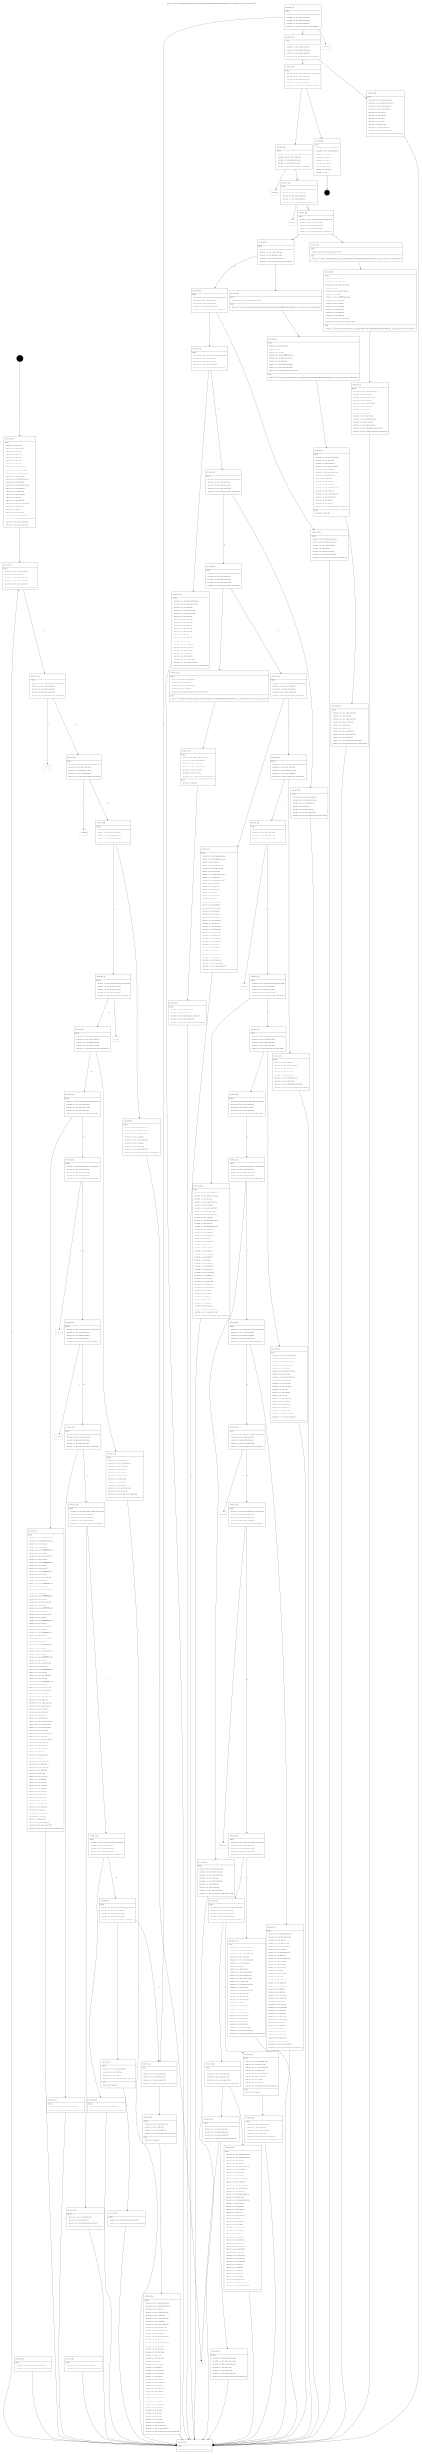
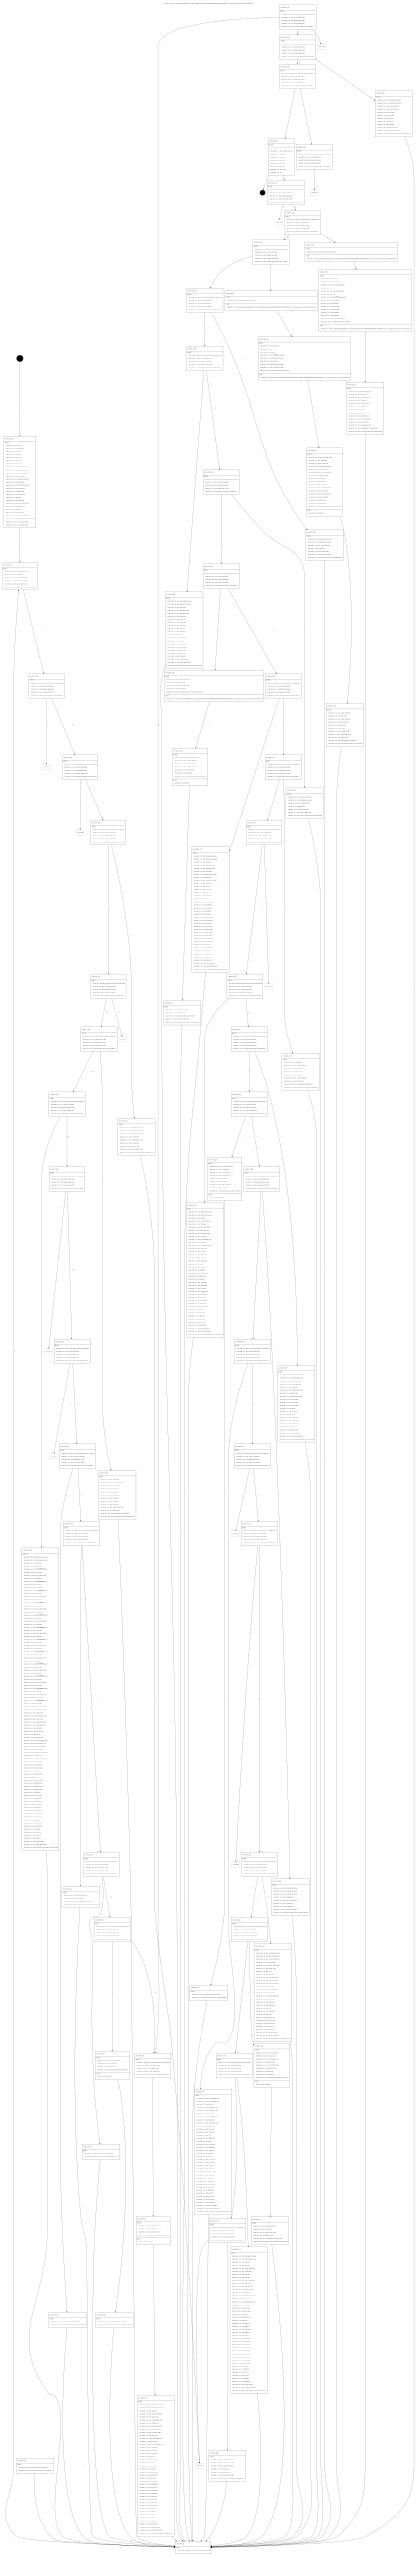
edge "0x4018e4 [28]" -> "0x401900 [28]": now "0x402583 [18]" -> "0x401900 [28]"
node "0x4023d2 [33]": added
